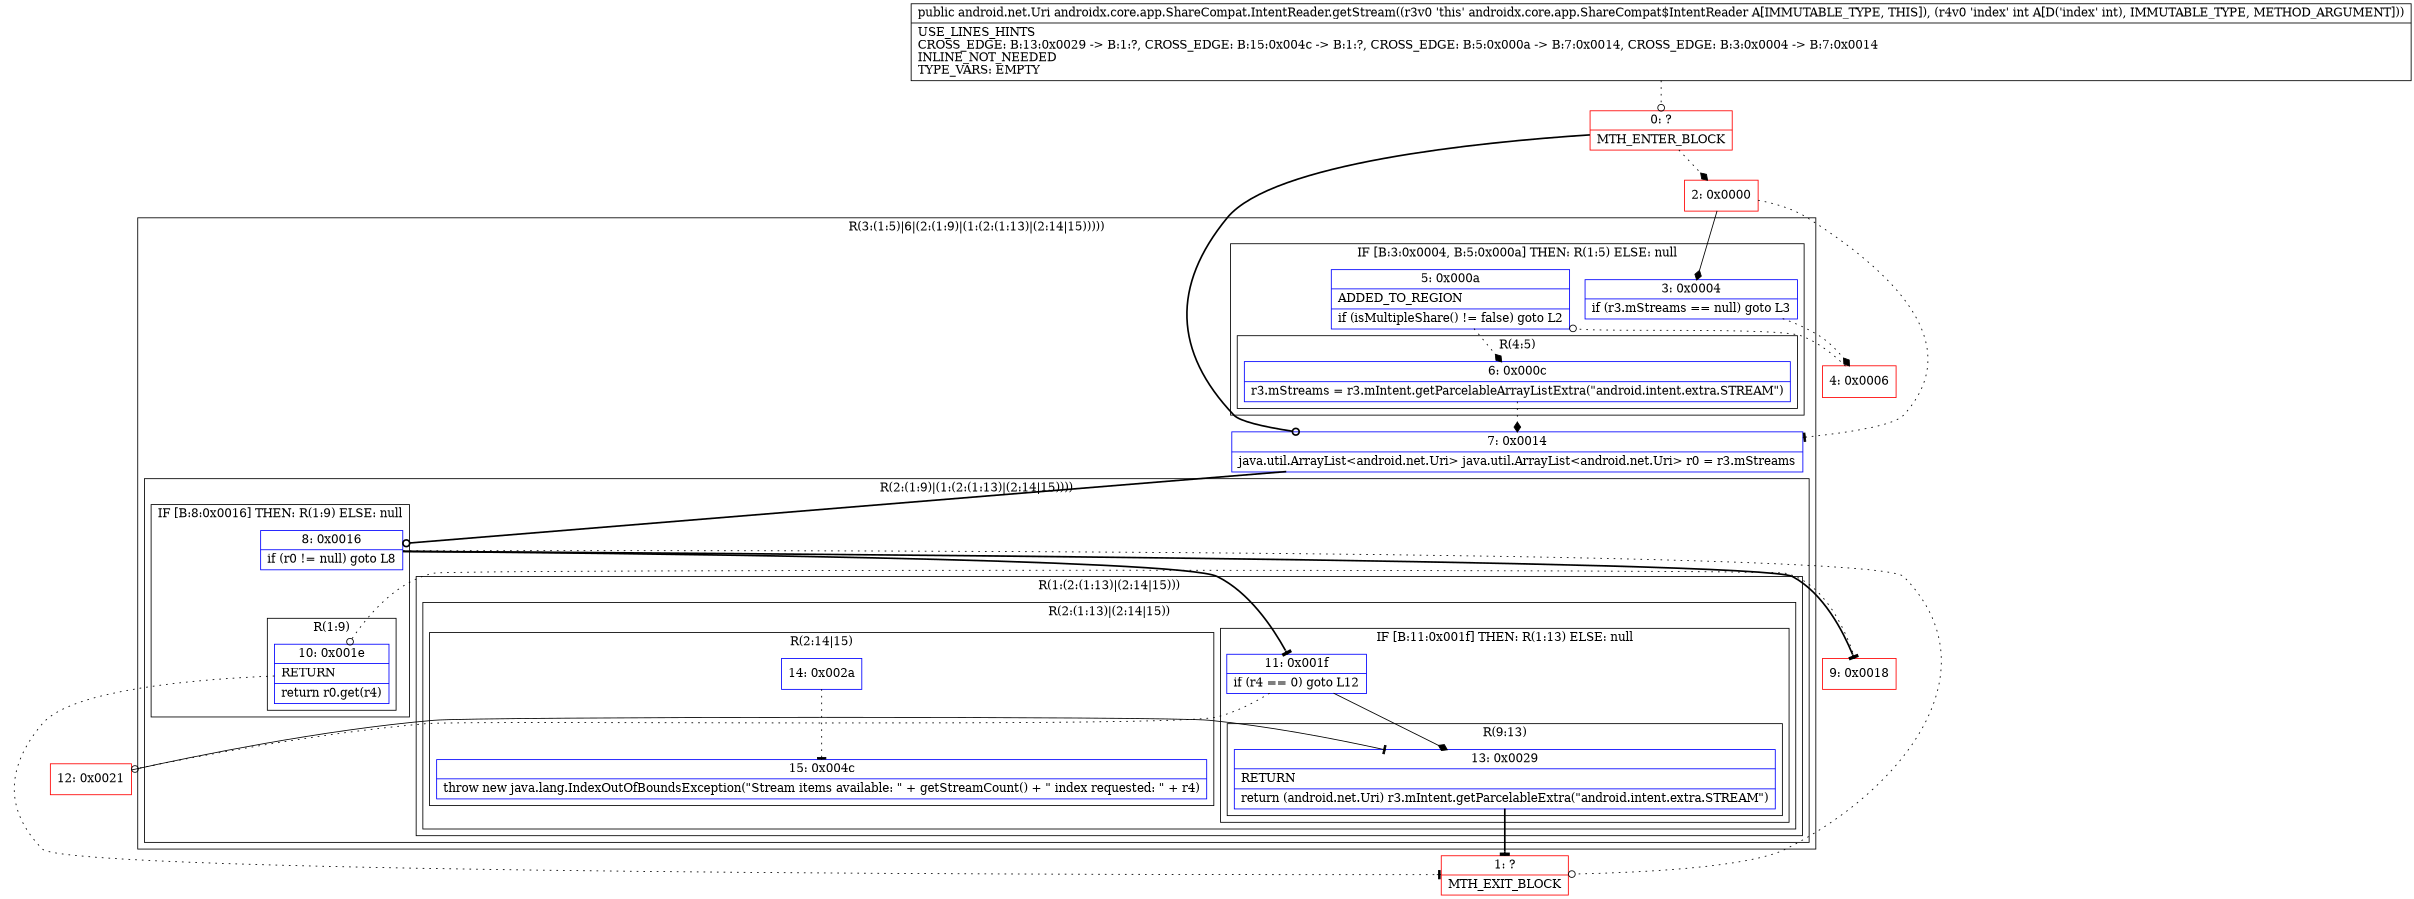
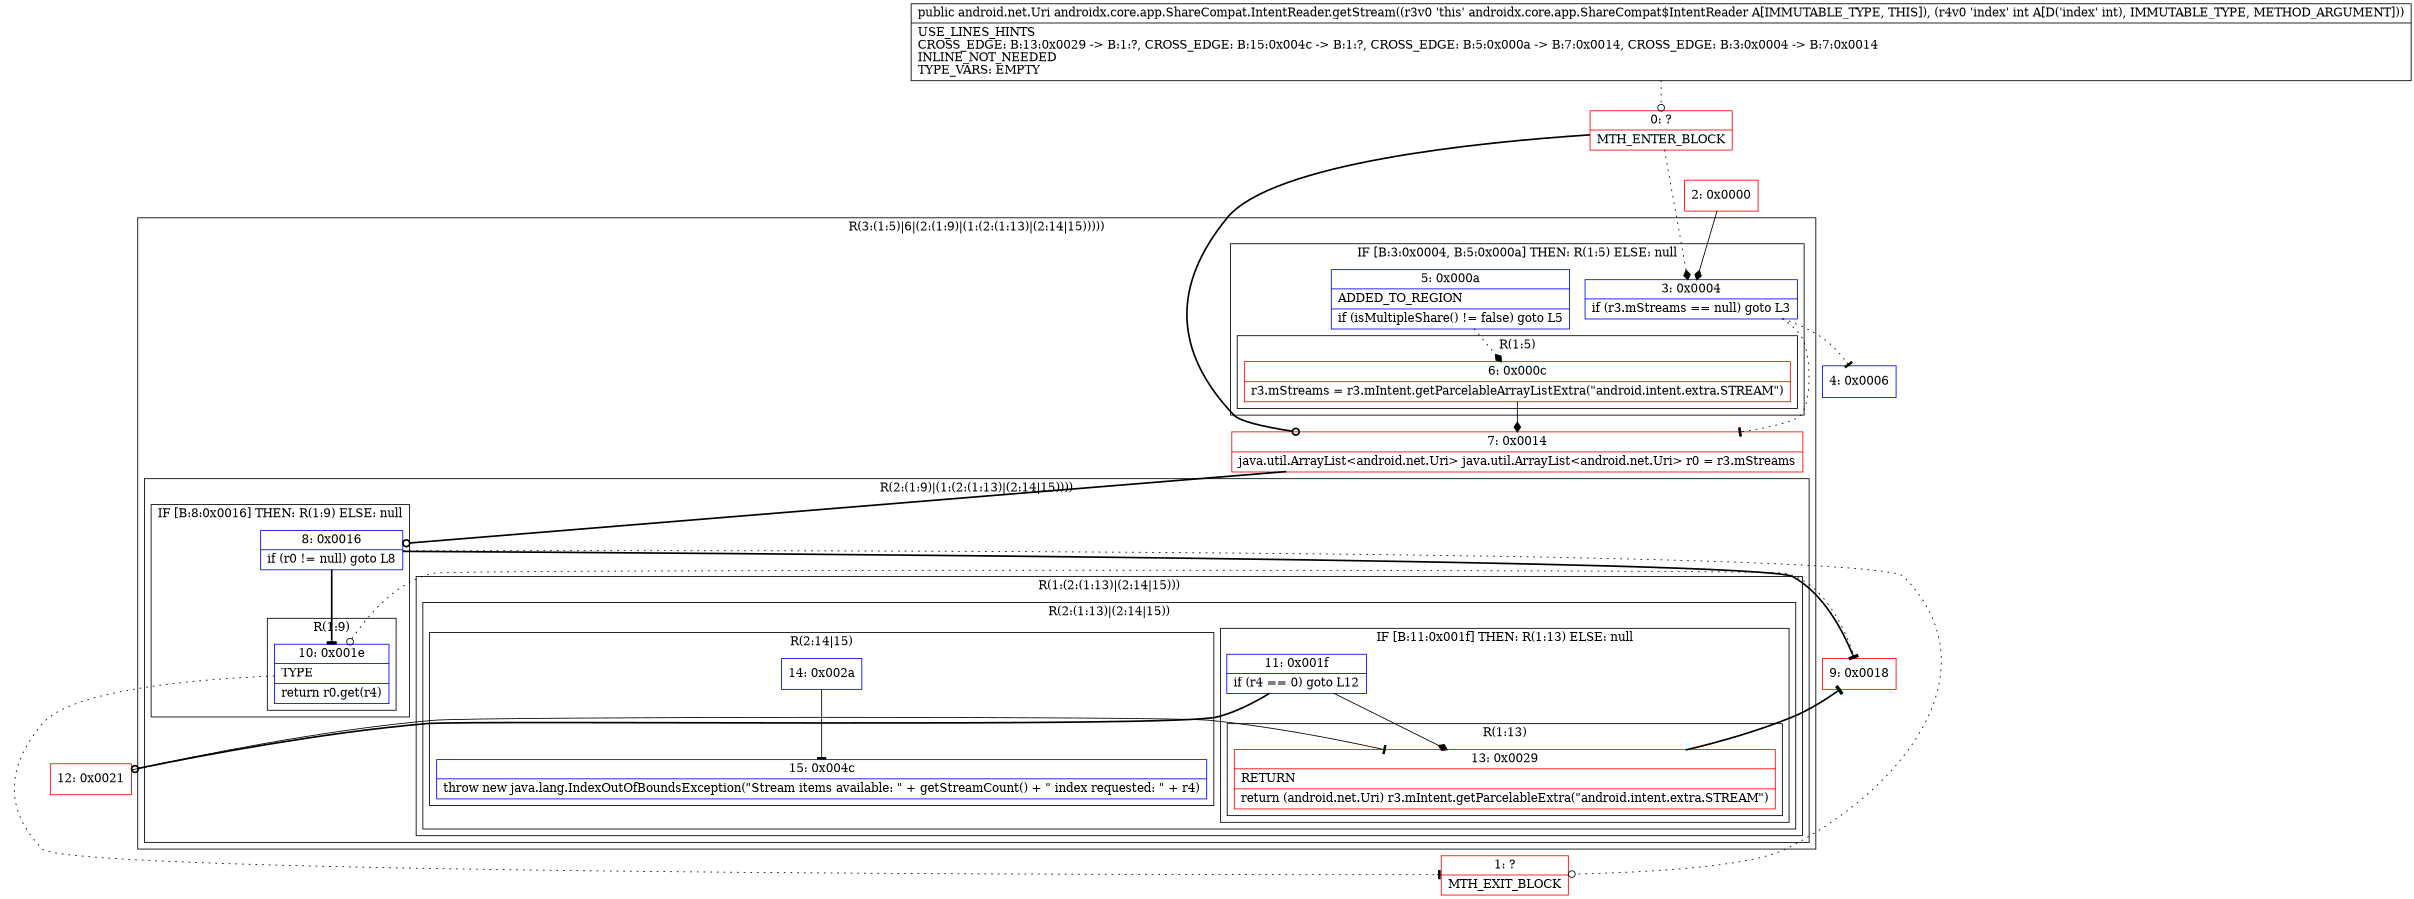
edge "0: ?" -> "2: 0x0000": now "0: ?" -> "3: 0x0004"
node "5: 0x000a": text "if (isMultipleShare() != false) goto L2" -> "if (isMultipleShare() != false) goto L5"
edge "2: 0x0000" -> "7: 0x0014": now "3: 0x0004" -> "7: 0x0014"
edge "4: 0x0006" -> "5: 0x000a": removed
edge "3: 0x0004" -> "4: 0x0006": arrowhead diamond -> tee
cluster "R(4:5)": label "R(4:5)" -> "R(1:5)"
node "6: 0x000c": color blue -> red
node "4: 0x0006": color red -> blue
edge "6: 0x000c" -> "7: 0x0014": style dotted -> solid
node "7: 0x0014": color blue -> red
edge "8: 0x0016" -> "11: 0x001f": now "8: 0x0016" -> "10: 0x001e"
node "10: 0x001e": text "RETURN" -> "TYPE"
edge "11: 0x001f" -> "12: 0x0021": style dotted -> bold
edge "14: 0x002a" -> "15: 0x004c": style dotted -> solid
cluster "R(9:13)": label "R(9:13)" -> "R(1:13)"
node "13: 0x0029": color blue -> red
edge "13: 0x0029" -> "1: ?": now "13: 0x0029" -> "9: 0x0018"
